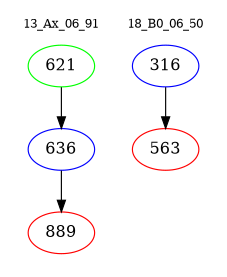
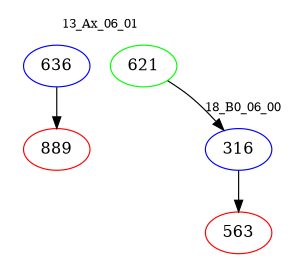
cluster "13_Ax_06_91": label "13_Ax_06_91" -> "13_Ax_06_01"
cluster "18_B0_06_50": label "18_B0_06_50" -> "18_B0_06_00"
edge "621" -> "636": now "621" -> "316"
